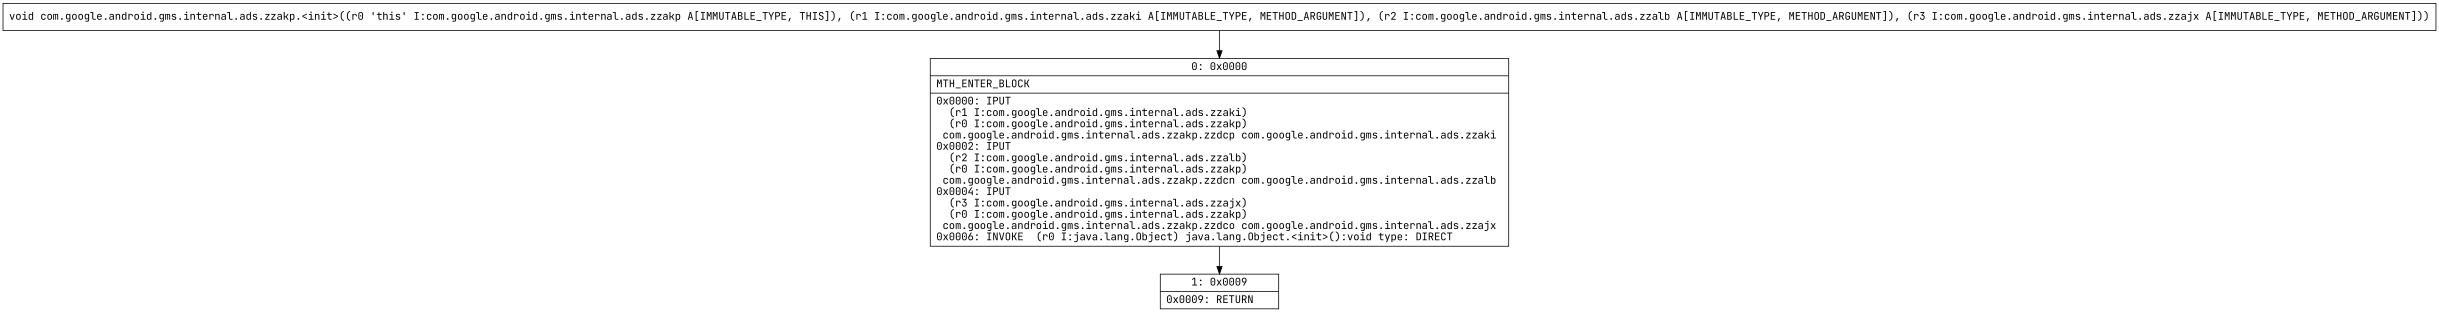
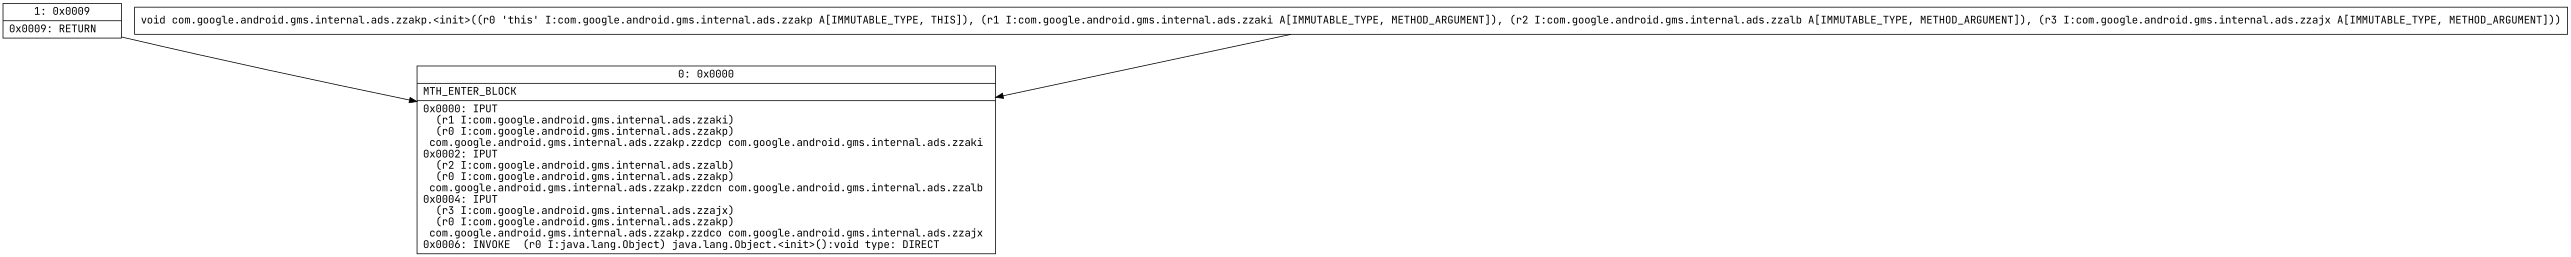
edge "0: 0x0000" -> "1: 0x0009": reversed
